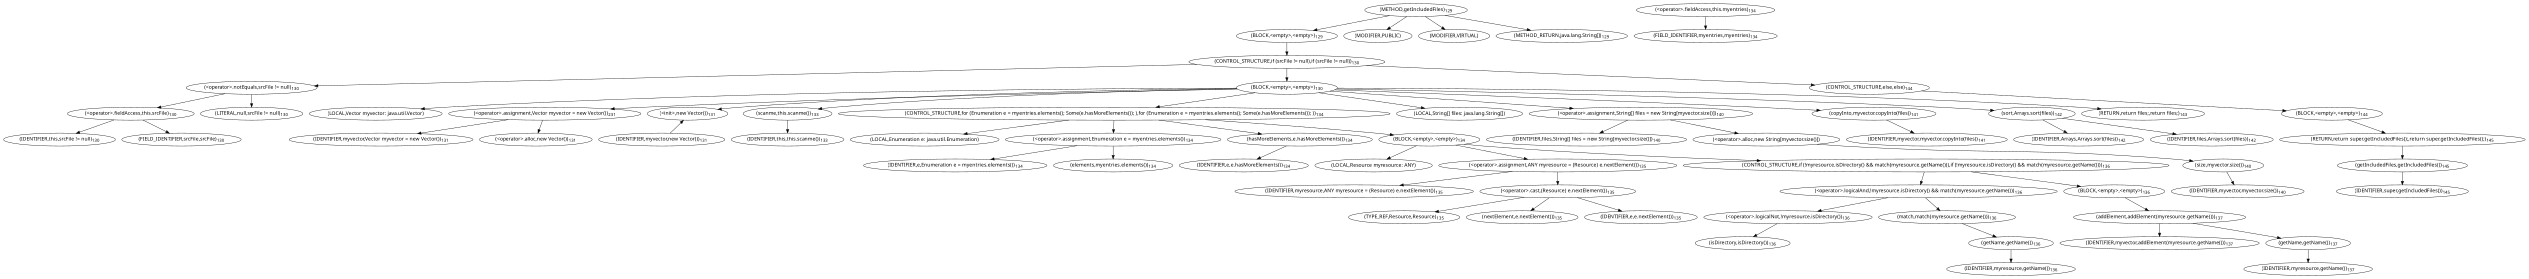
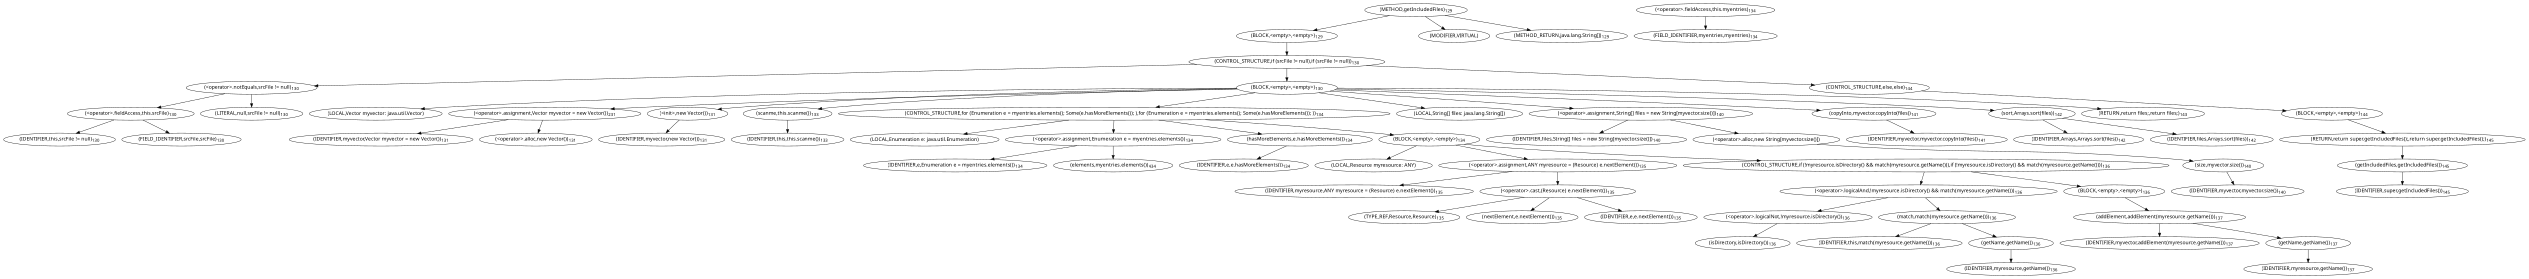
node "(MODIFIER,PUBLIC)": removed
edge "(IDENTIFIER,myvector,new Vector())" -> "(<init>,new Vector())": reversed
node "(elements,myentries.elements())": text "134" -> "434"
node "(IDENTIFIER,this,match(myresource.getName()))": added
